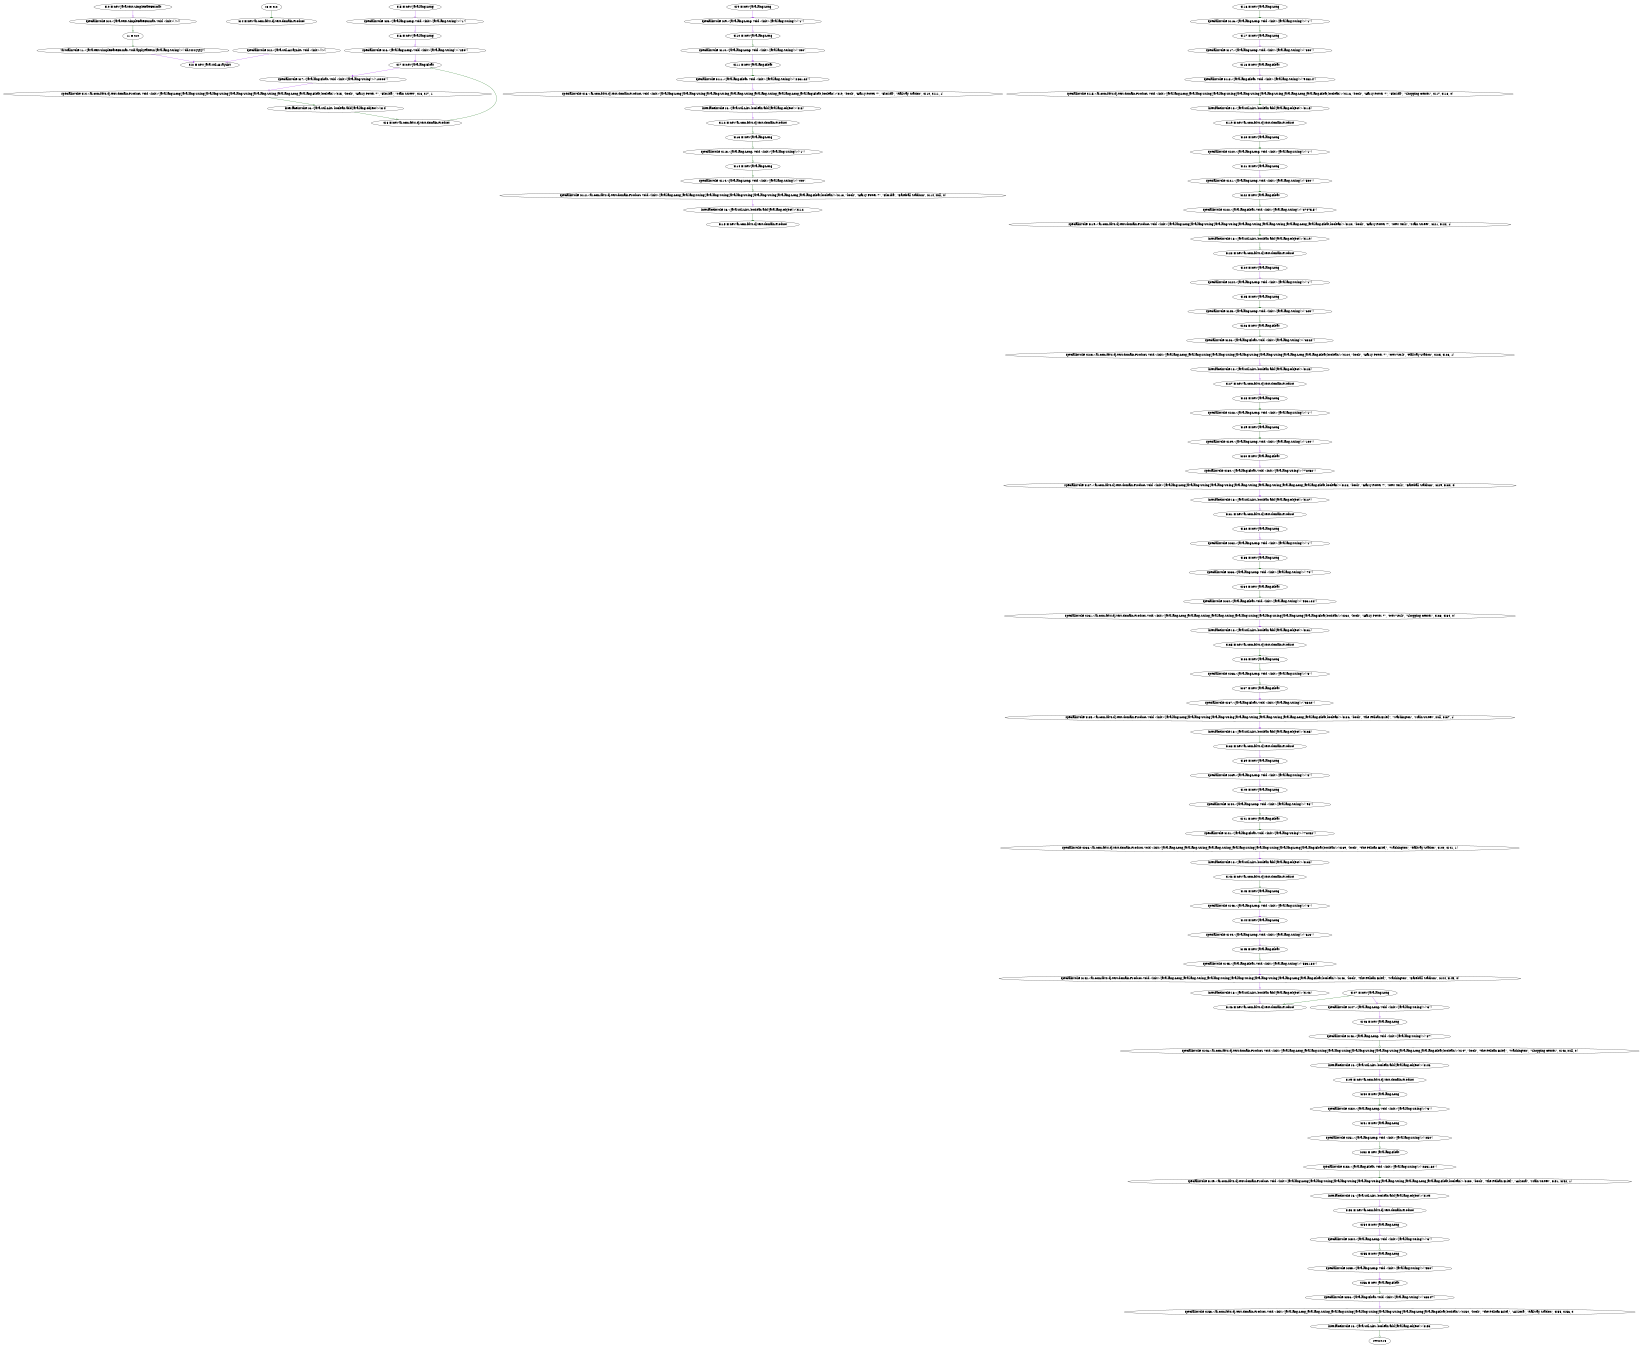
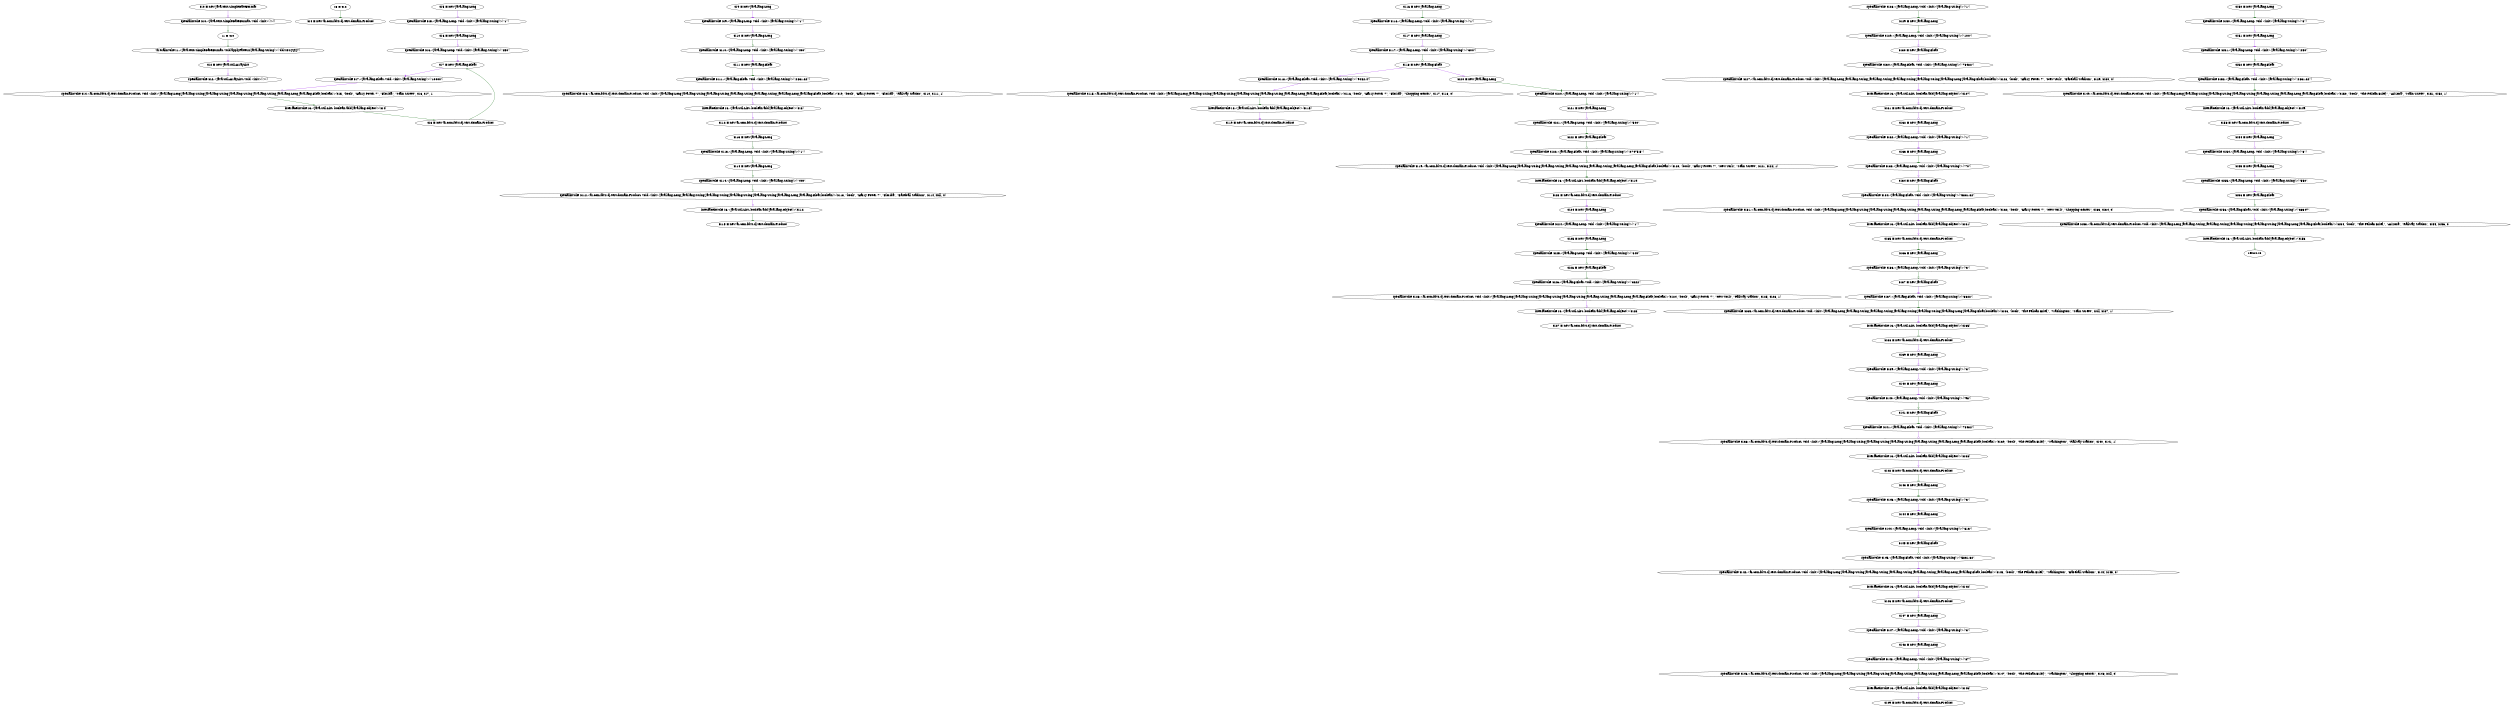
edge "specialinvoke $r2.<java.util.ArrayList: void <init>()>()" -> "$r2 = new java.util.ArrayList": reversed
edge "$r12 = new ar.com.fdvs.dj.test.domain.Product" -> "$r13 = new java.lang.Long": color darkgreen -> purple
edge "$r19 = new ar.com.fdvs.dj.test.domain.Product" -> "$r20 = new java.lang.Long": now "$r18 = new java.lang.Float" -> "$r20 = new java.lang.Long"
node "$r28 = new java.lang.Long": removed
edge "$r47 = new java.lang.Long" -> "$r46 = new ar.com.fdvs.dj.test.domain.Product": reversed
edge "$r49 = new ar.com.fdvs.dj.test.domain.Product" -> "$r50 = new java.lang.Long": removed
